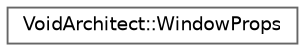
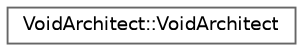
node "VoidArchitect::WindowProps": label "VoidArchitect::WindowProps" -> "VoidArchitect::VoidArchitect"
